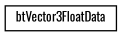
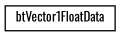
node "btVector3FloatData": label "btVector3FloatData" -> "btVector1FloatData"
